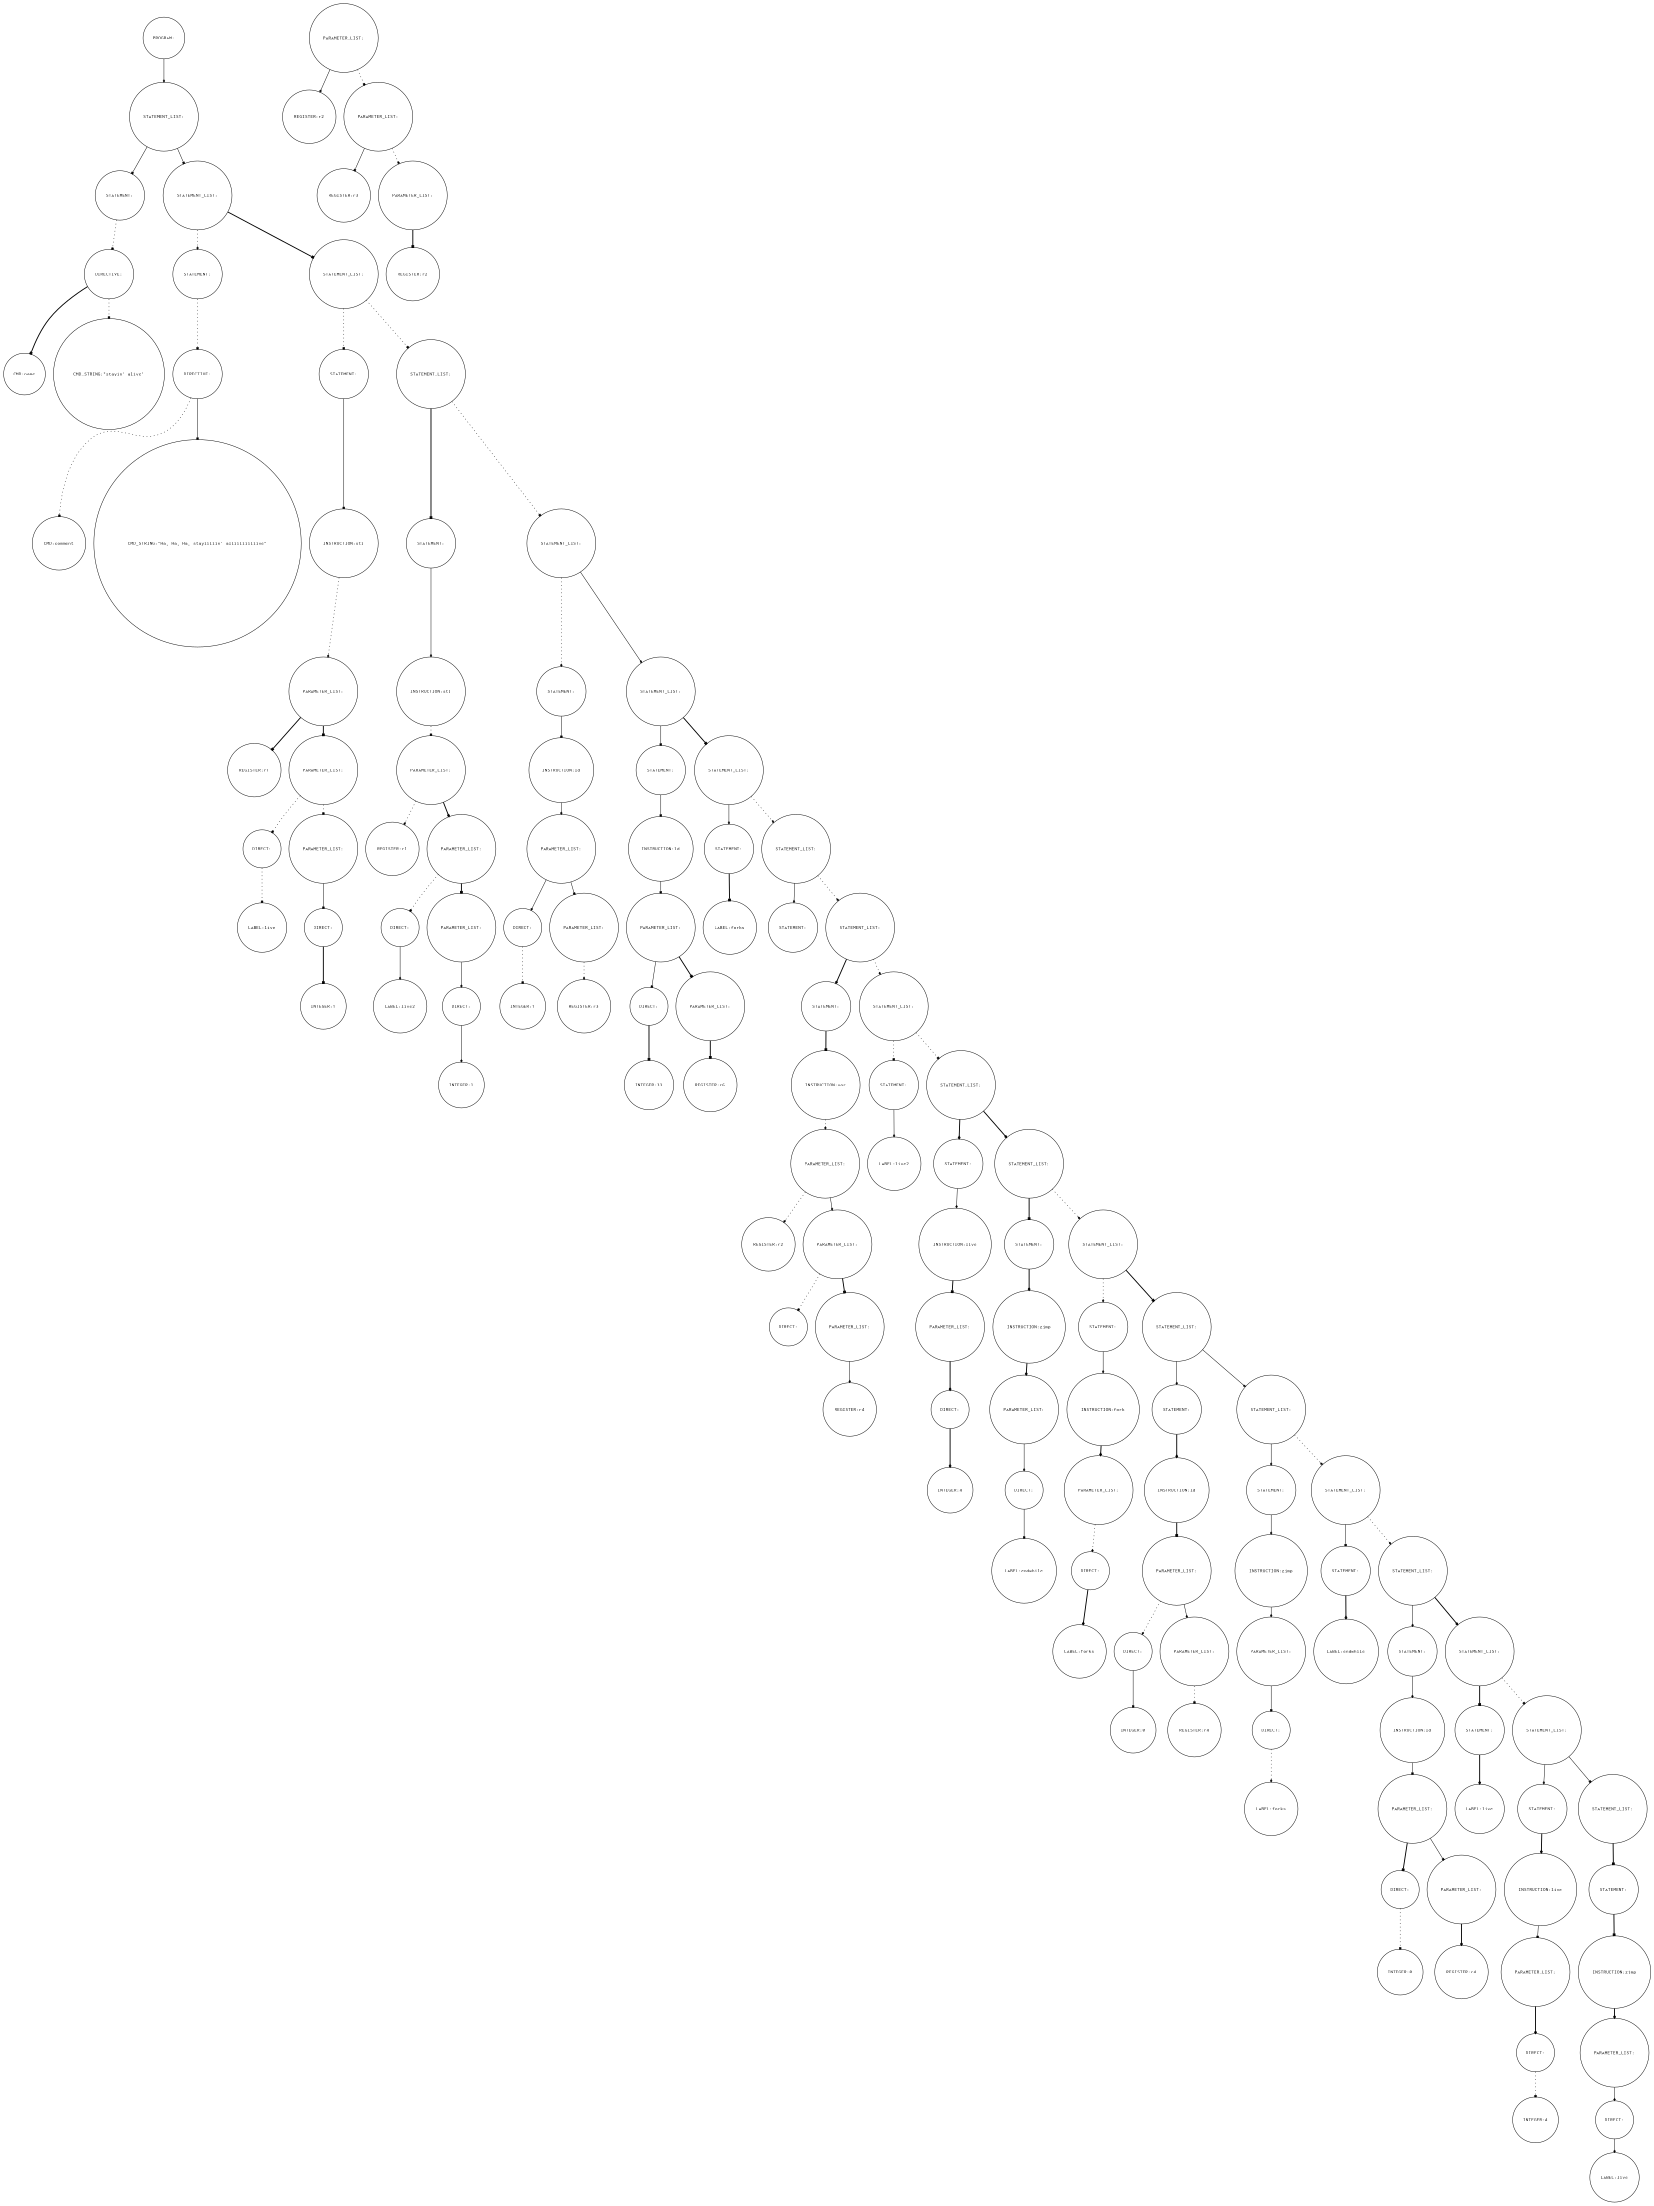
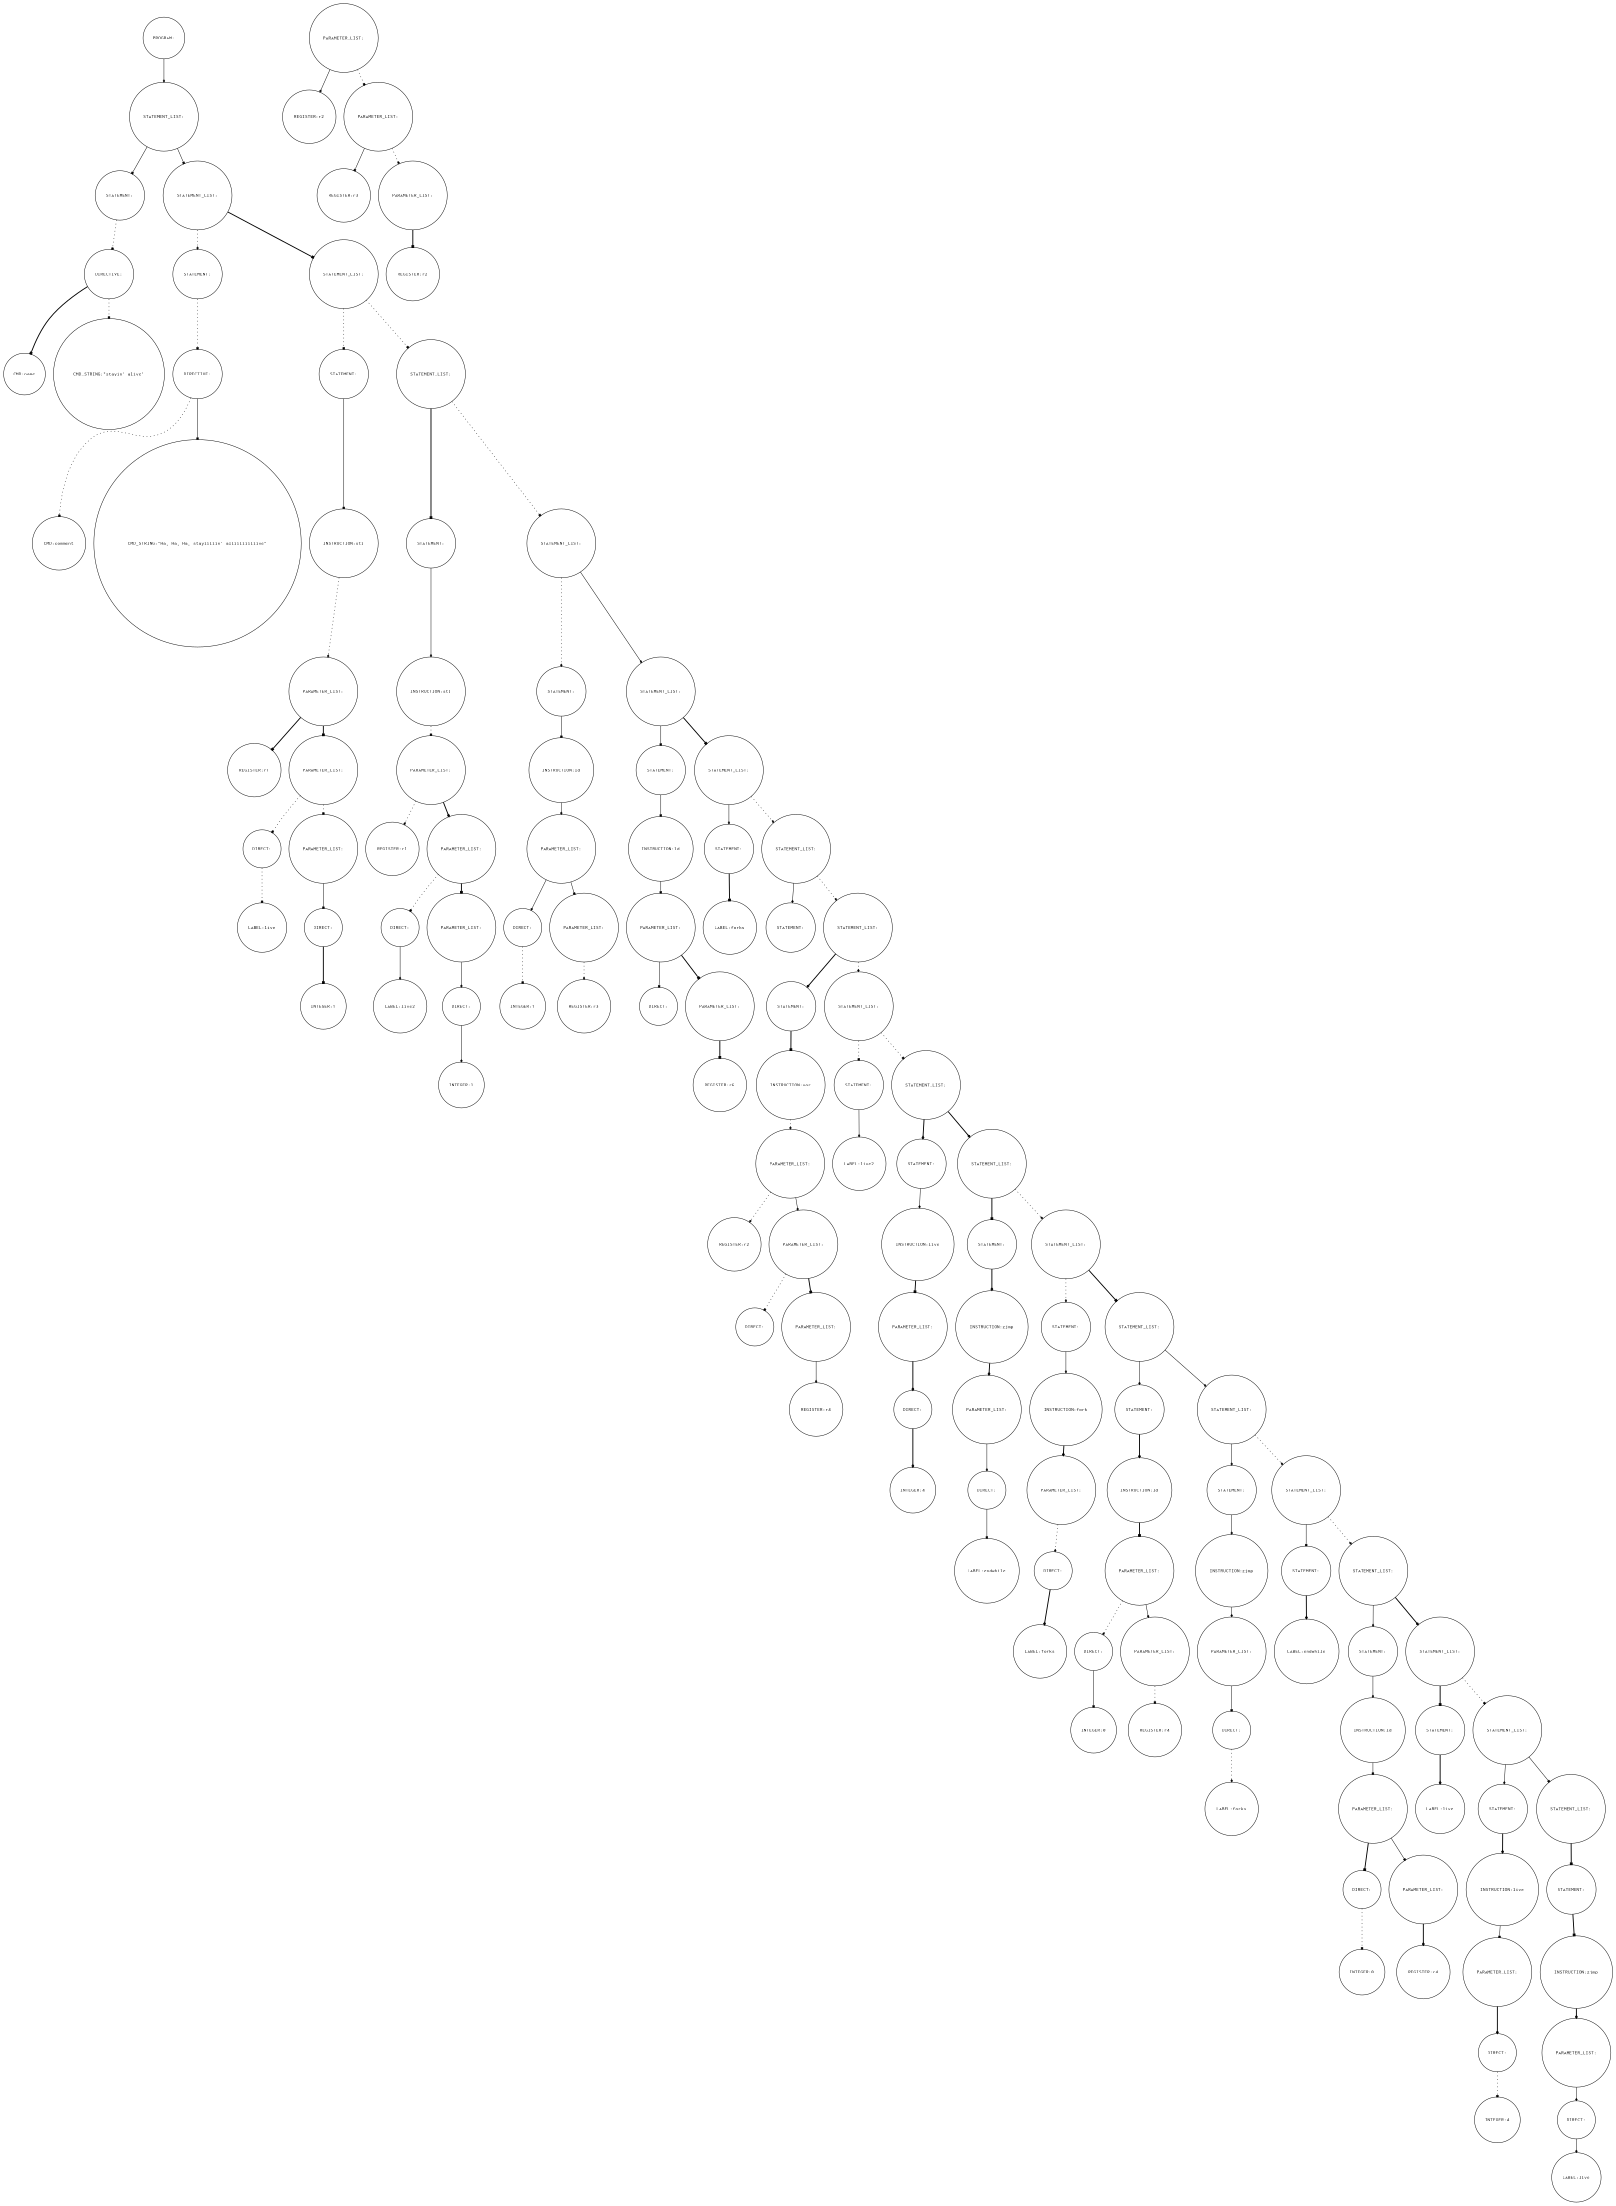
node "INTEGER:33": removed
